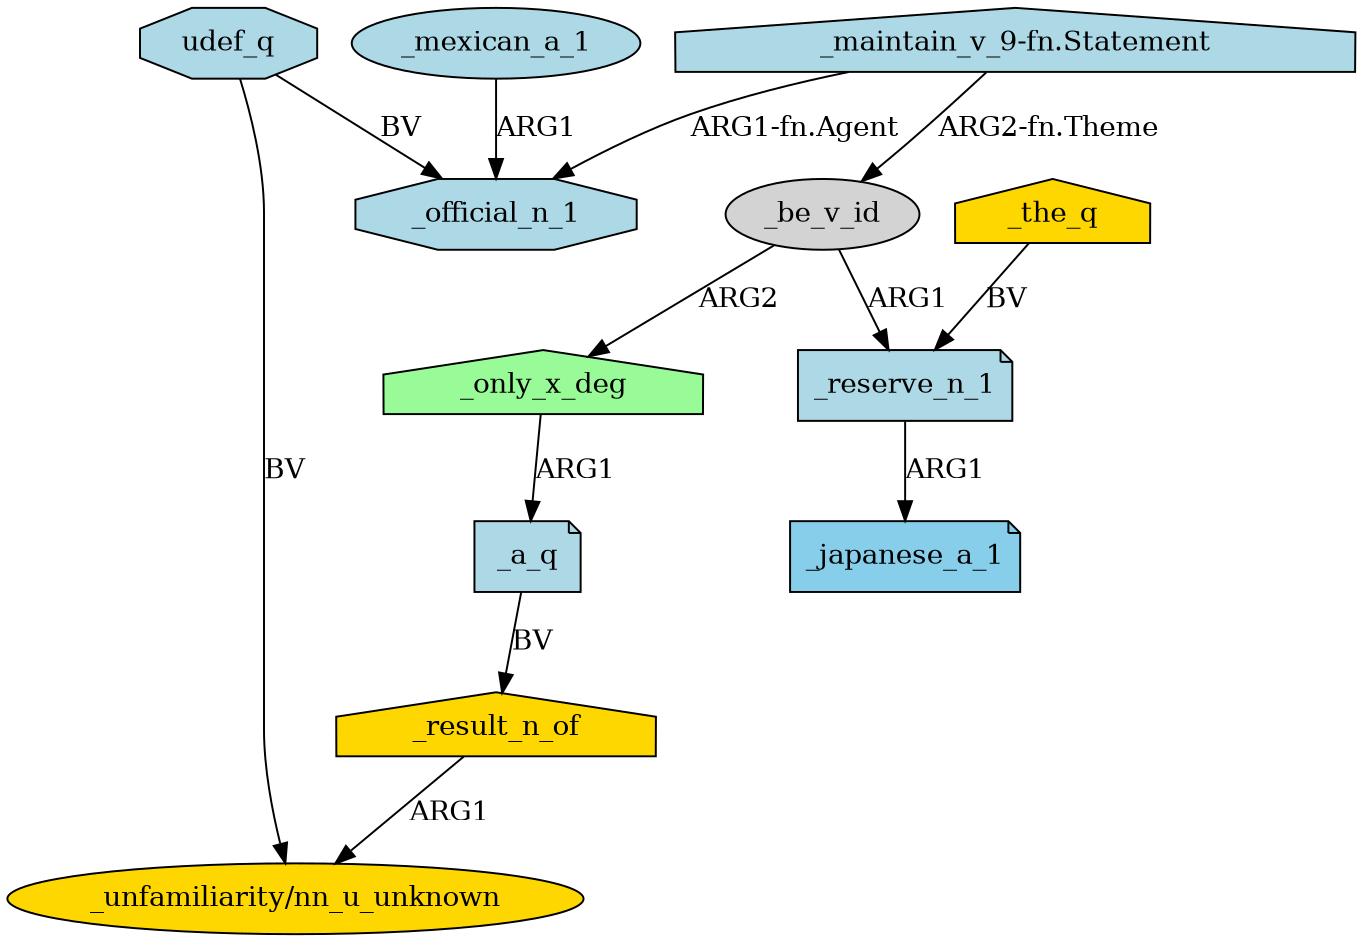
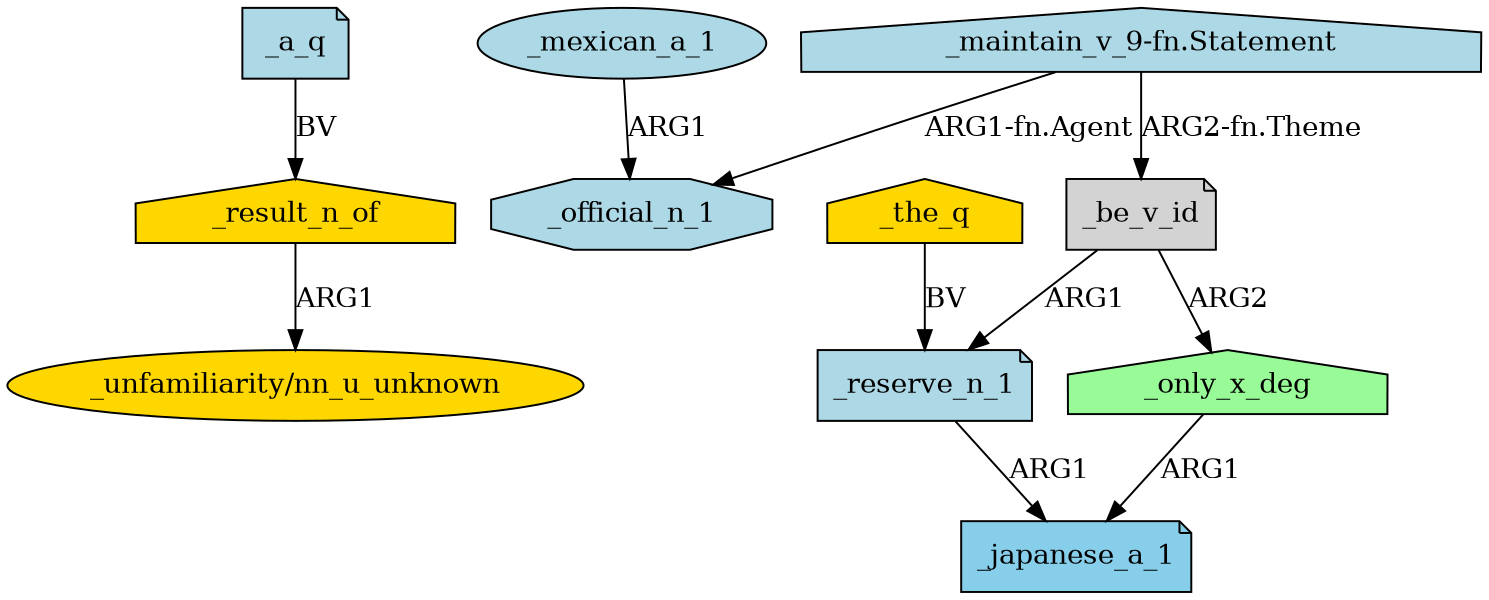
node "udef_q": removed
node "_be_v_id": shape ellipse -> note
edge "_only_x_deg" -> "_a_q": now "_only_x_deg" -> "_japanese_a_1"
